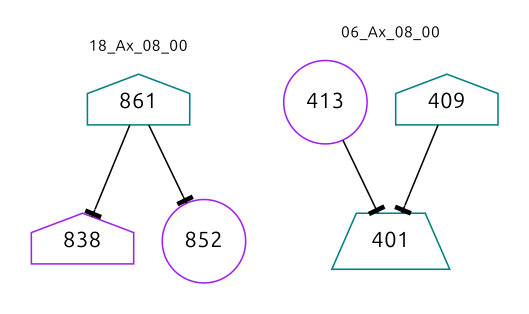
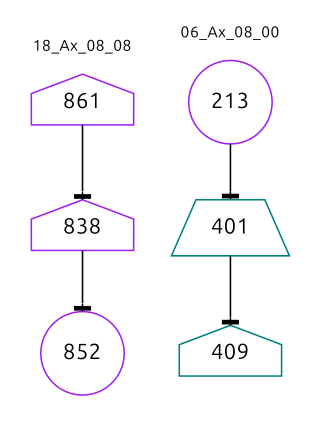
cluster "18_Ax_08_00": label "18_Ax_08_00" -> "18_Ax_08_08"
node "861": color teal -> purple
node "413": label "413" -> "213"
edge "861" -> "852": now "838" -> "852"
edge "409" -> "401": reversed
